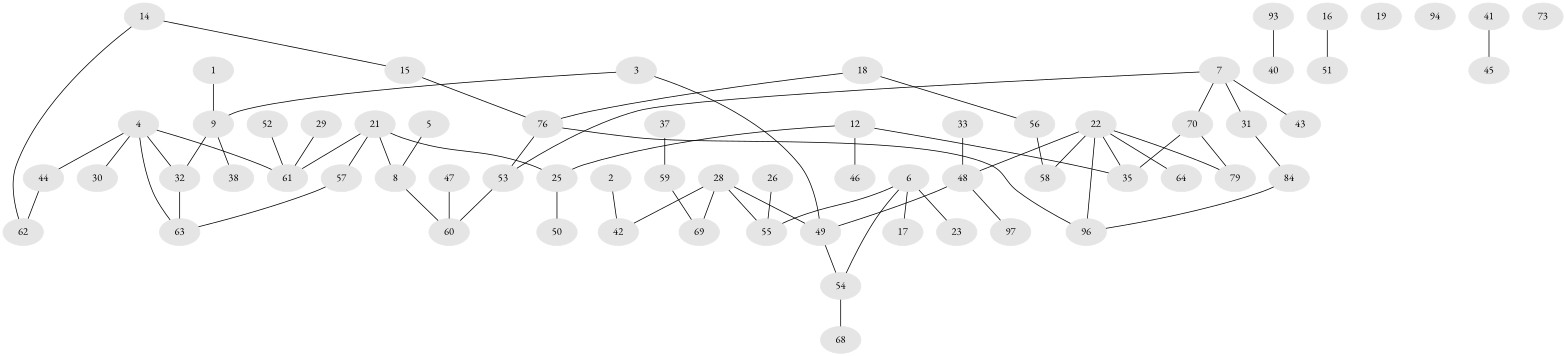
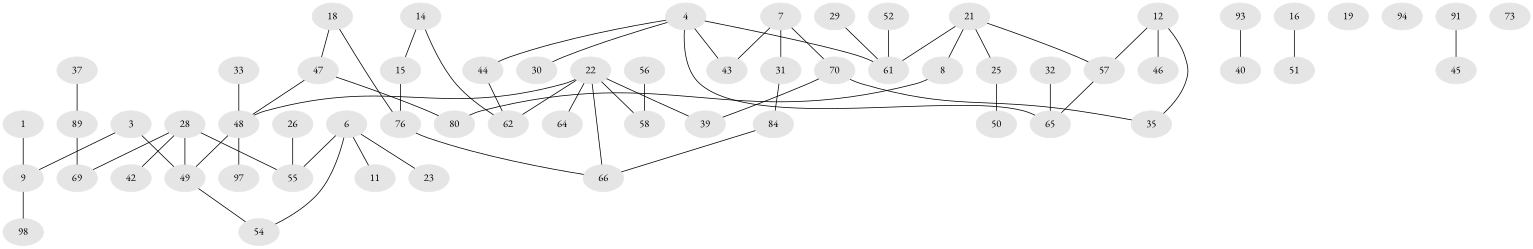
node "41": label "41" -> "91"
edge "47" -- "48": added
edge "18" -- "56": now "18" -- "47"
node "5": removed
edge "12" -- "25": now "12" -- "57"
edge "4" -- "32": now "4" -- "43"
edge "9" -- "32": removed
edge "22" -- "35": now "22" -- "62"
node "38": label "38" -> "98"
node "53": removed
node "2": removed
node "59": label "59" -> "89"
node "79": label "79" -> "39"
node "63": label "63" -> "65"
node "60": label "60" -> "80"
node "17": label "17" -> "11"
node "96": label "96" -> "66"
node "68": removed
